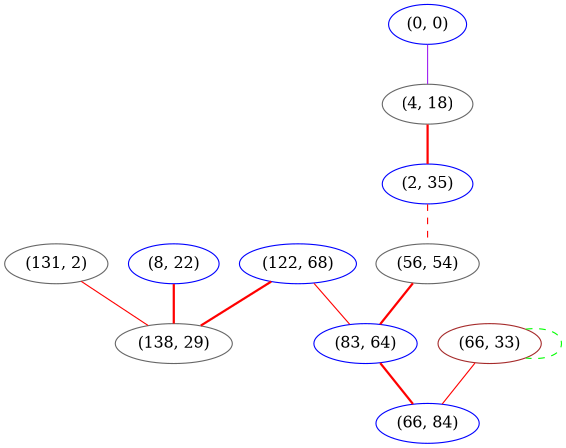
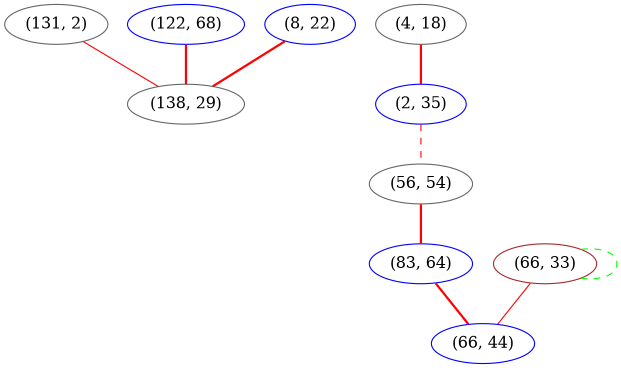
node "(0, 0)": removed
edge "(122, 68)" -- "(83, 64)": removed
node "(66, 84)": label "(66, 84)" -> "(66, 44)"
